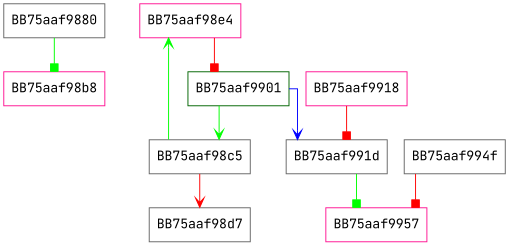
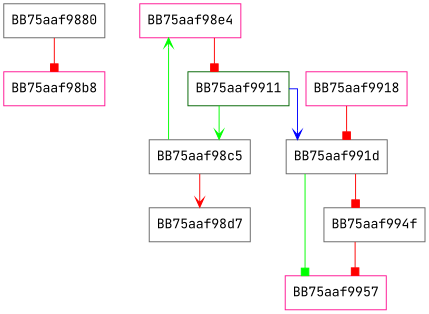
edge "BB75aaf9880" -> "BB75aaf98b8": color green -> red
node "BB75aaf9901": label "BB75aaf9901" -> "BB75aaf9911"
edge "BB75aaf991d" -> "BB75aaf994f": added
